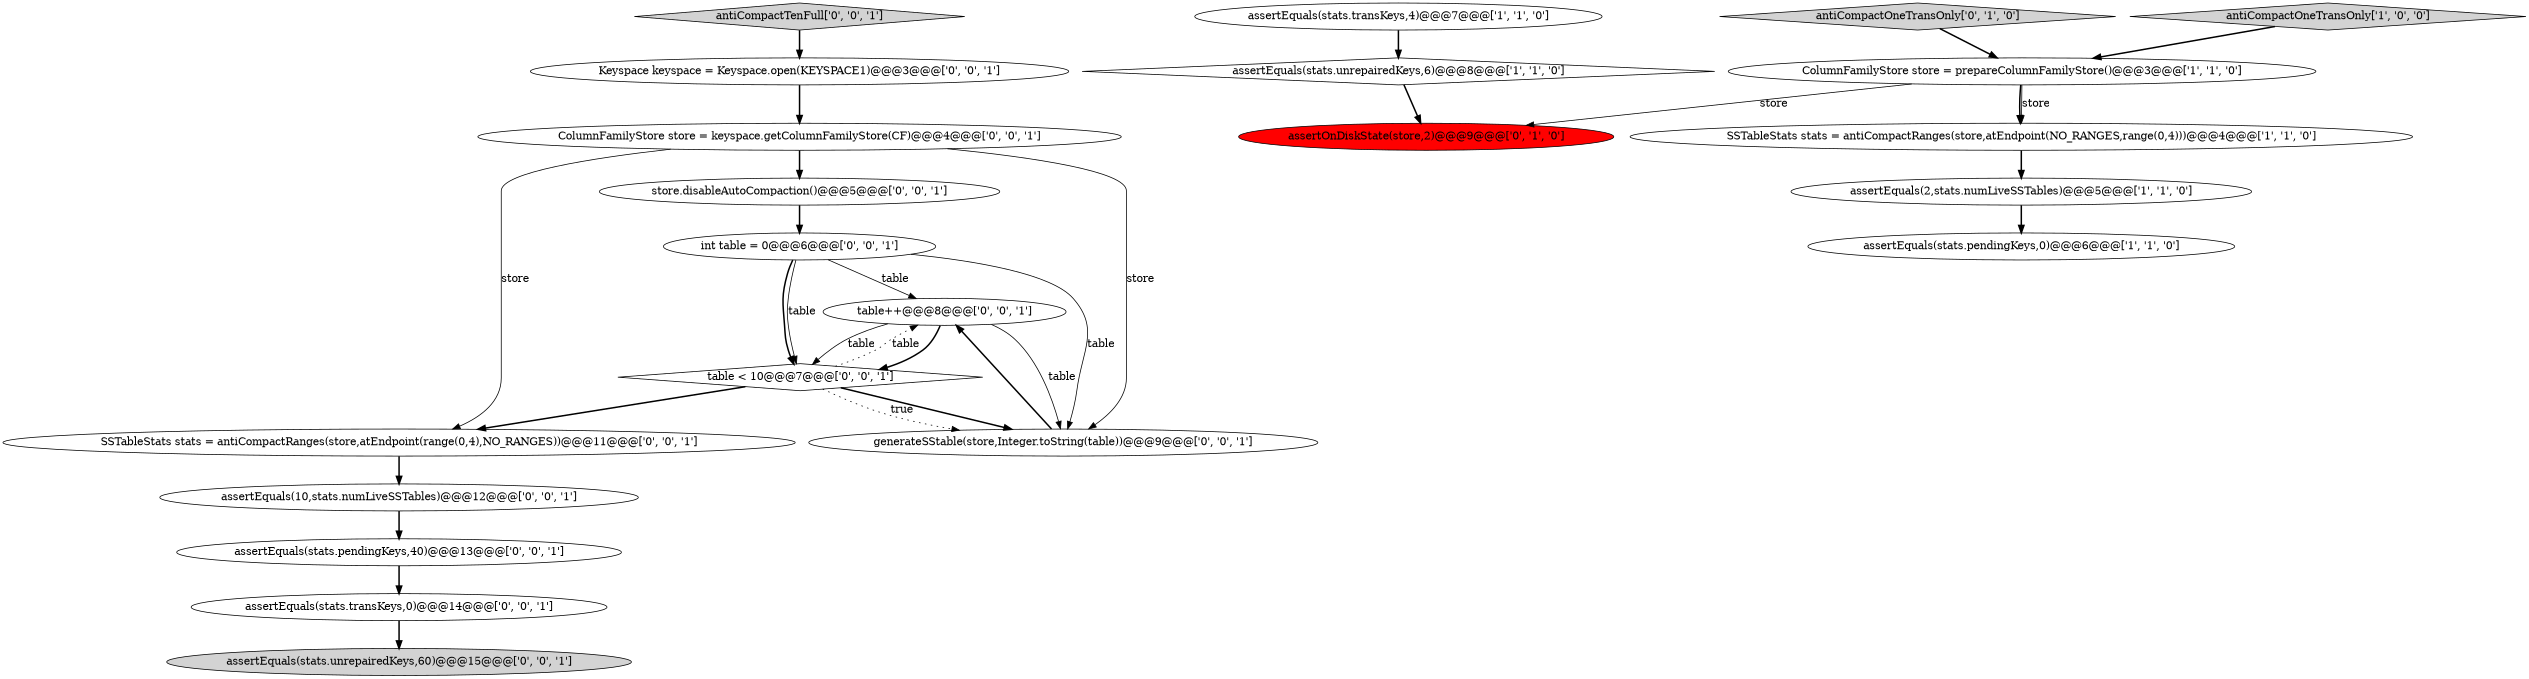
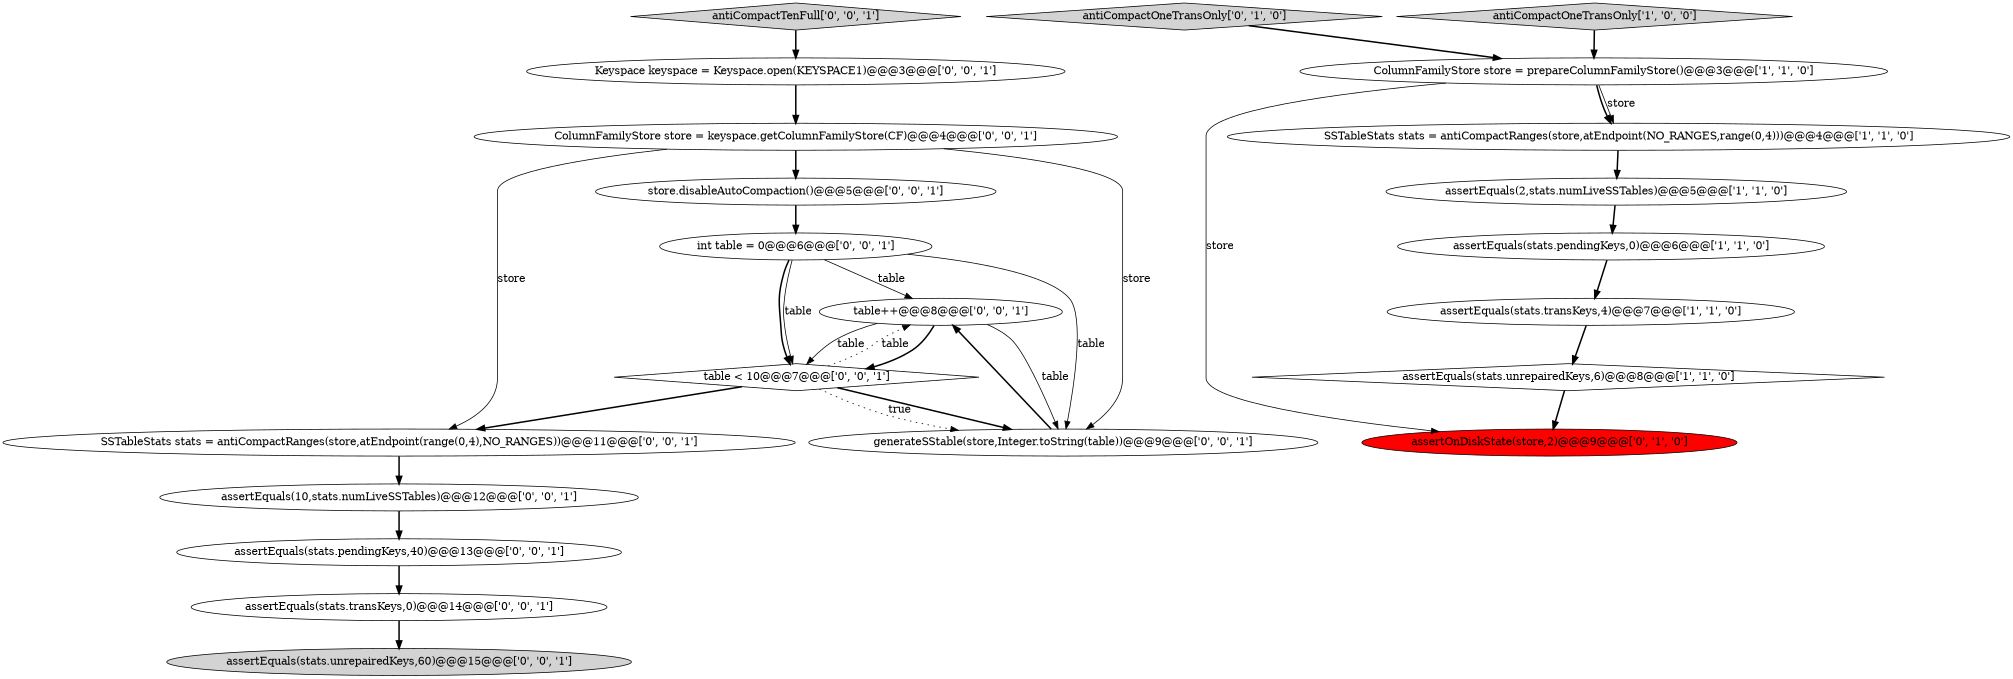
edge "assertEquals(stats.pendingKeys,0)@@@6@@@['1', '1', '0']" -> "assertEquals(stats.transKeys,4)@@@7@@@['1', '1', '0']": added
